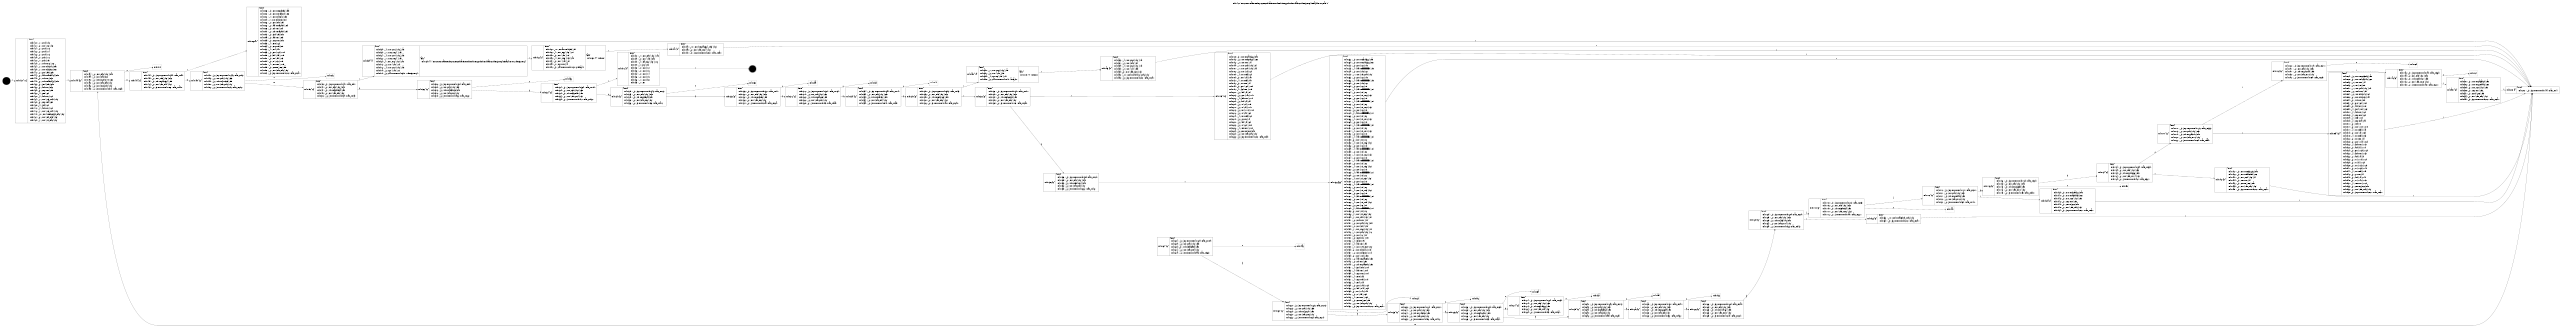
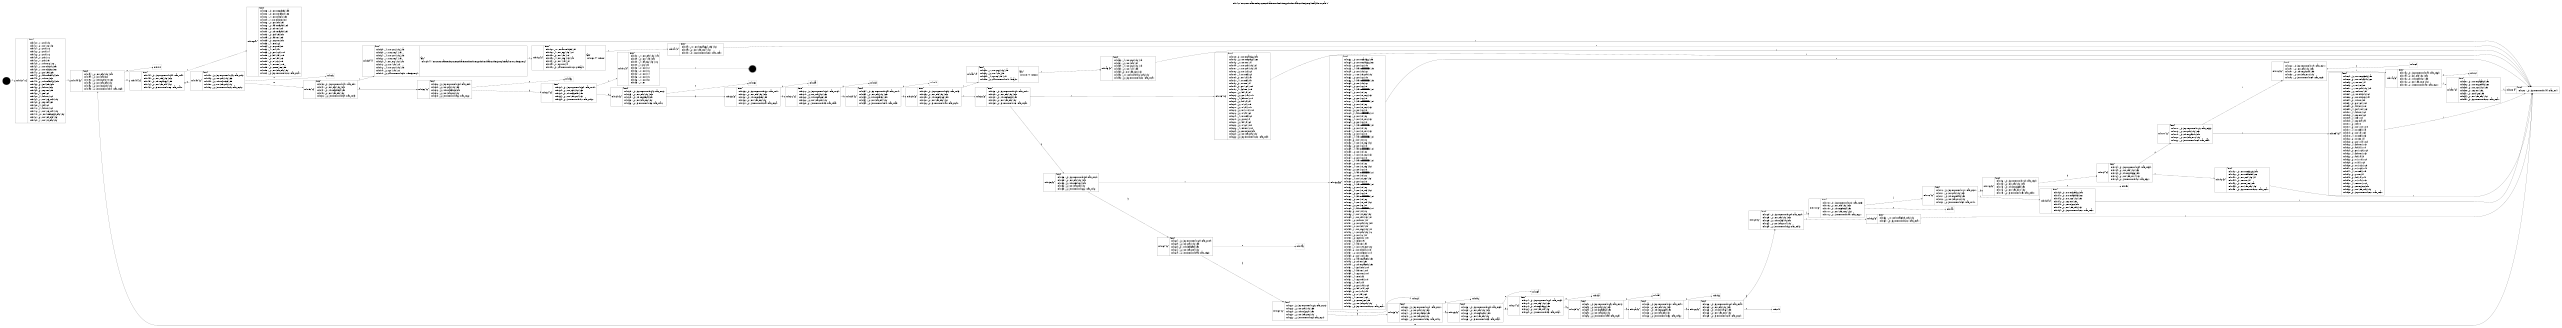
edge "0x40178c [28]" -> "0x401ce9": reversed
edge "0x4014b4 [28]" -> "0x4014d0 [28]": reversed
edge "0x4015e8 [28]" -> "0x401604 [28]": added, label "5"
node "0x40204d": added
edge "0x401658 [28]" -> "0x401690 [28]": now "0x401674 [28]" -> "0x401690 [28]"
